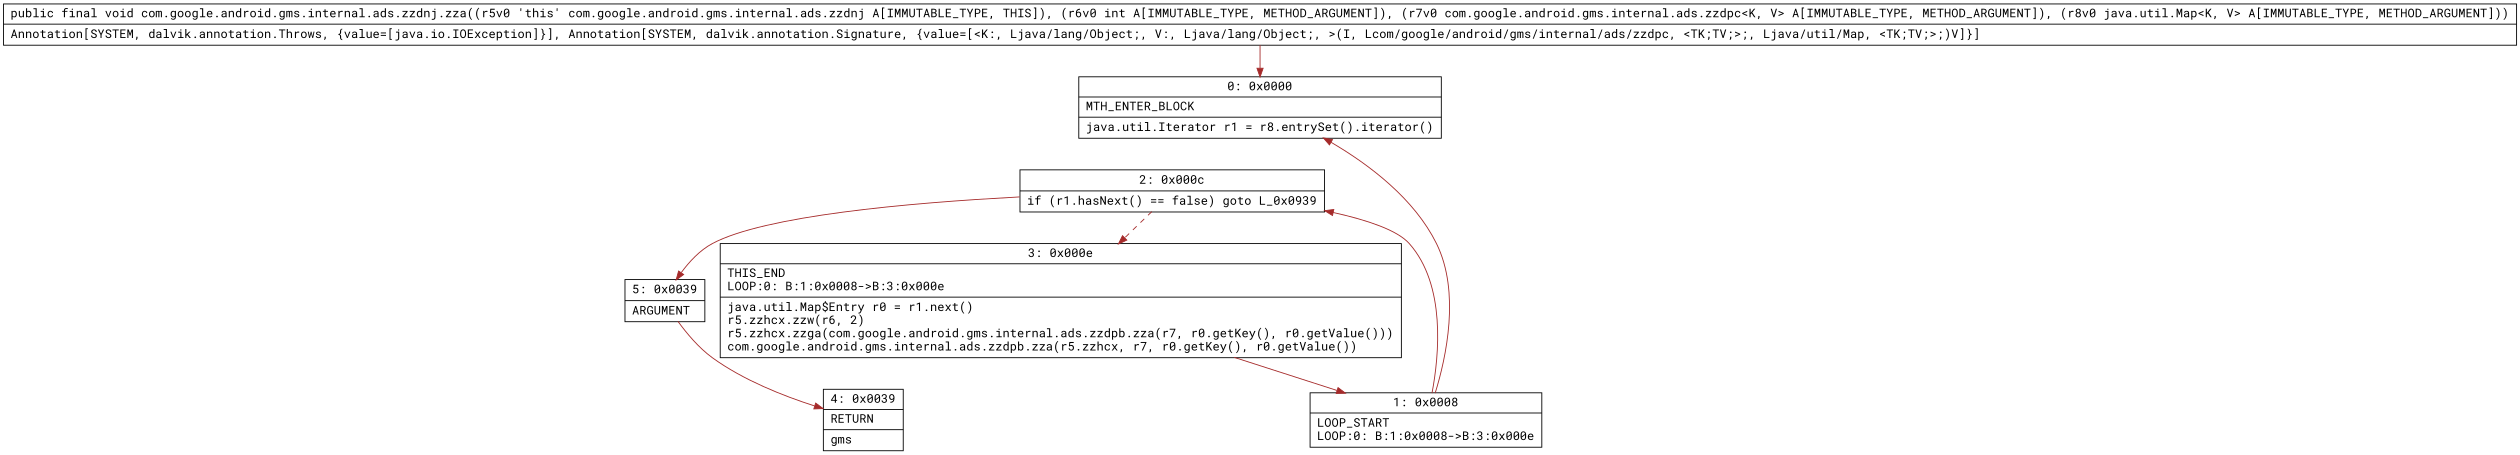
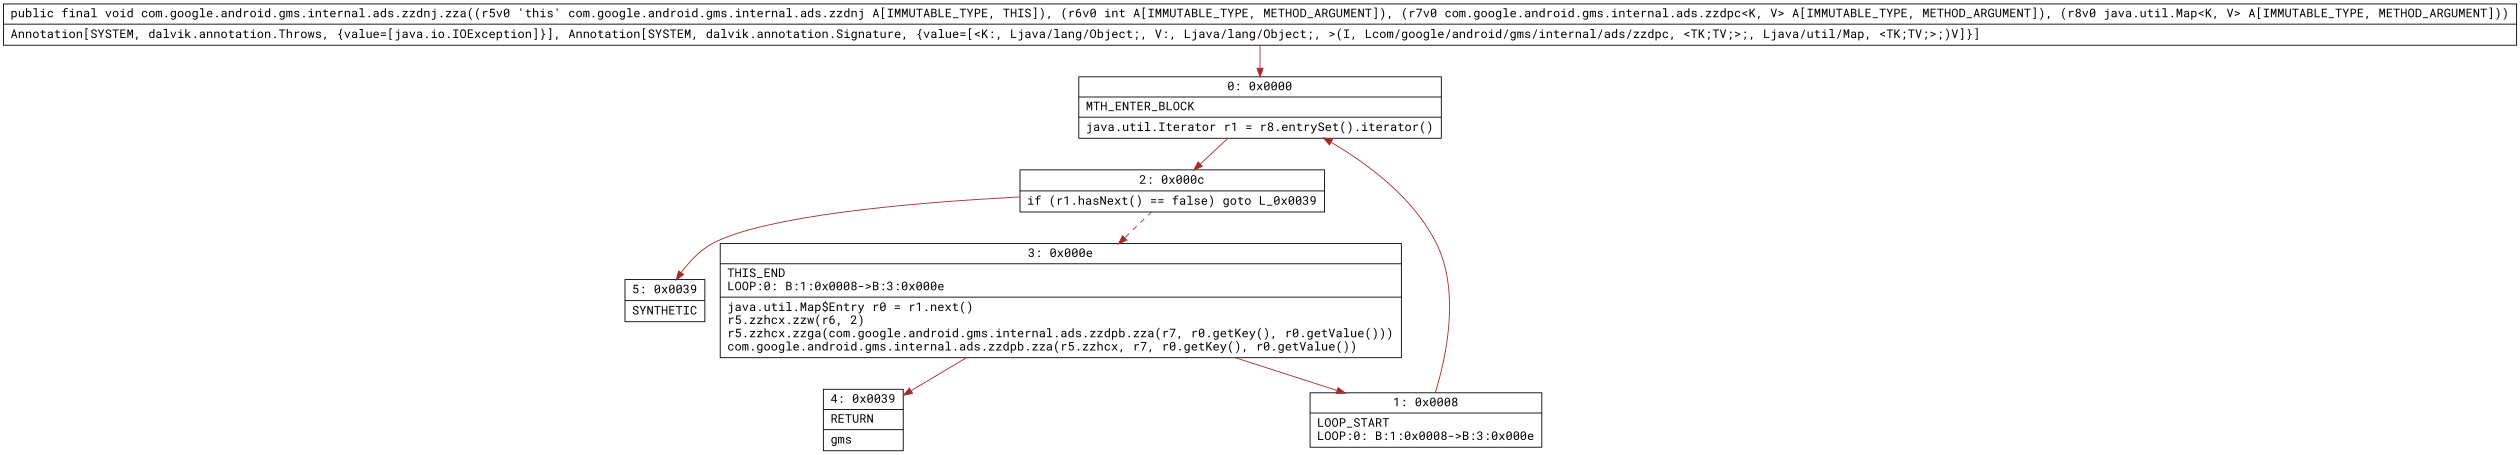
node "2: 0x000c": text "if (r1.hasNext() == false) goto L_0x0939" -> "if (r1.hasNext() == false) goto L_0x0039"
edge "1: 0x0008" -> "2: 0x000c": now "0: 0x0000" -> "2: 0x000c"
node "5: 0x0039": text "ARGUMENT" -> "SYNTHETIC"
edge "5: 0x0039" -> "4: 0x0039": now "3: 0x000e" -> "4: 0x0039"
